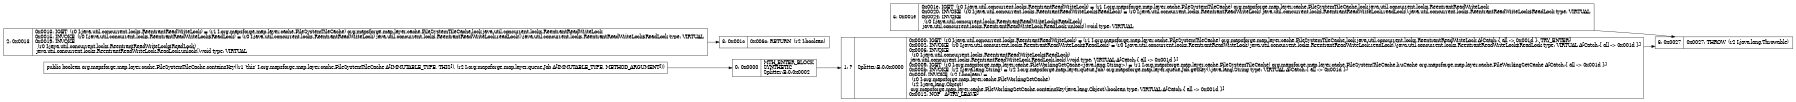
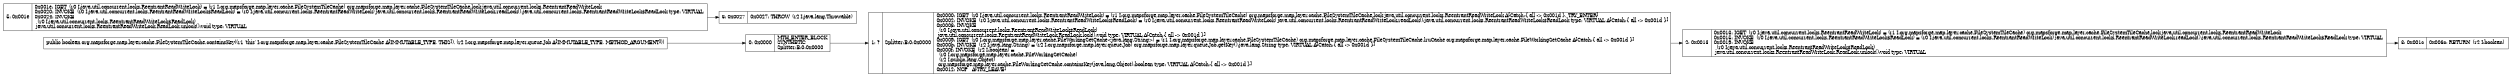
edge "1: ?" -> "6: 0x0027": now "1: ?" -> "2: 0x0013"
node "0: 0x0000": text "Splitter:B:0:0x0002" -> "Splitter:B:0:0x0000"
node "1: ?": text "(r2 I:java.lang.Object)" -> "(r2 I:public.lang.Object)"
